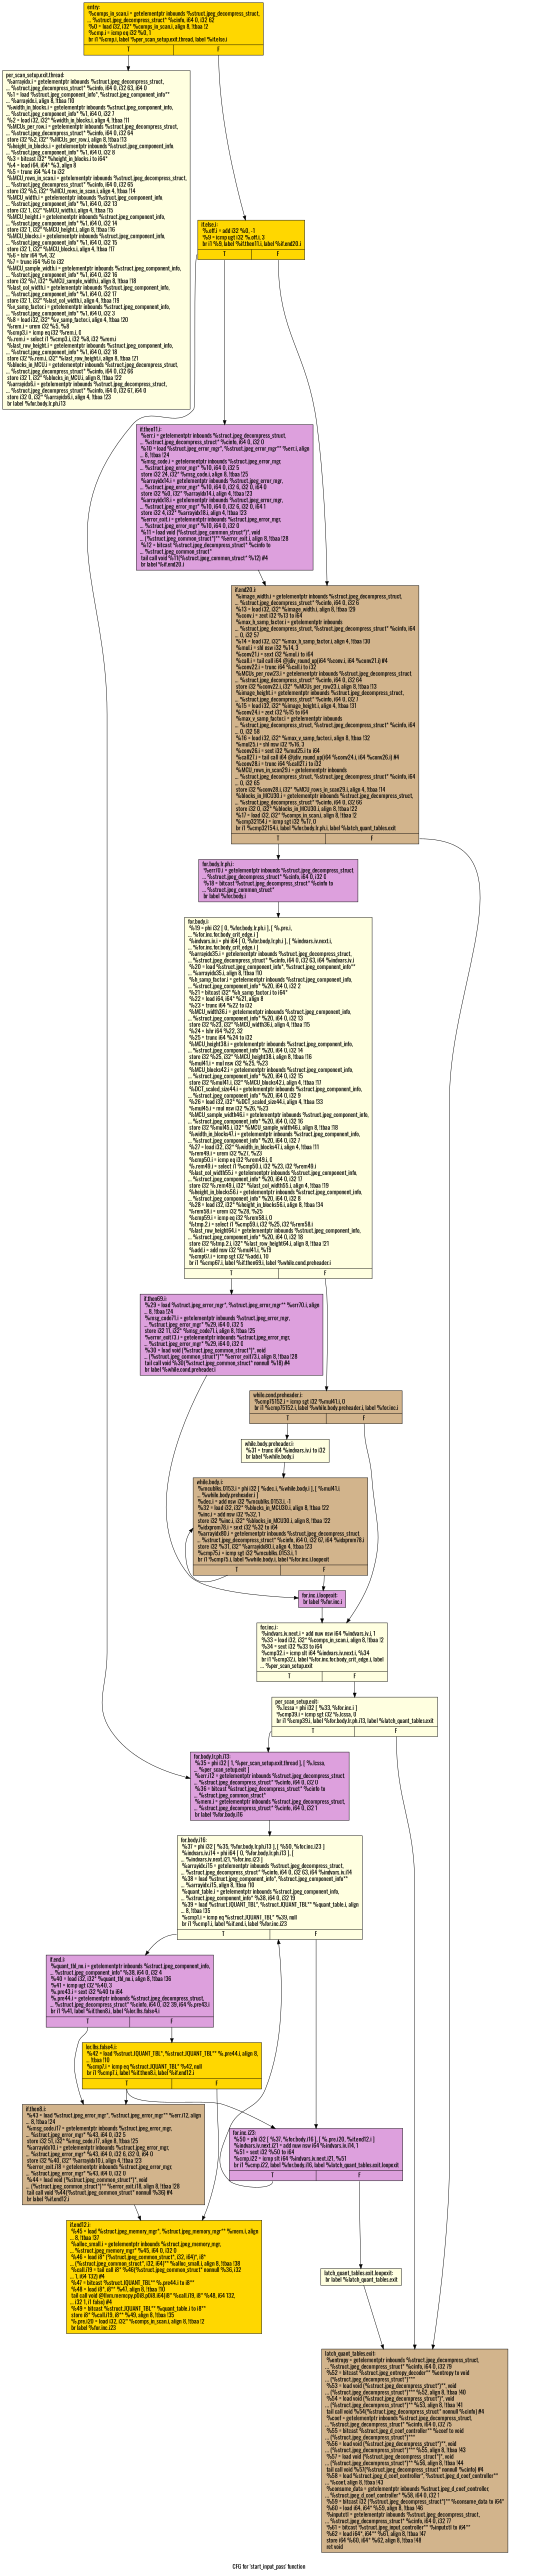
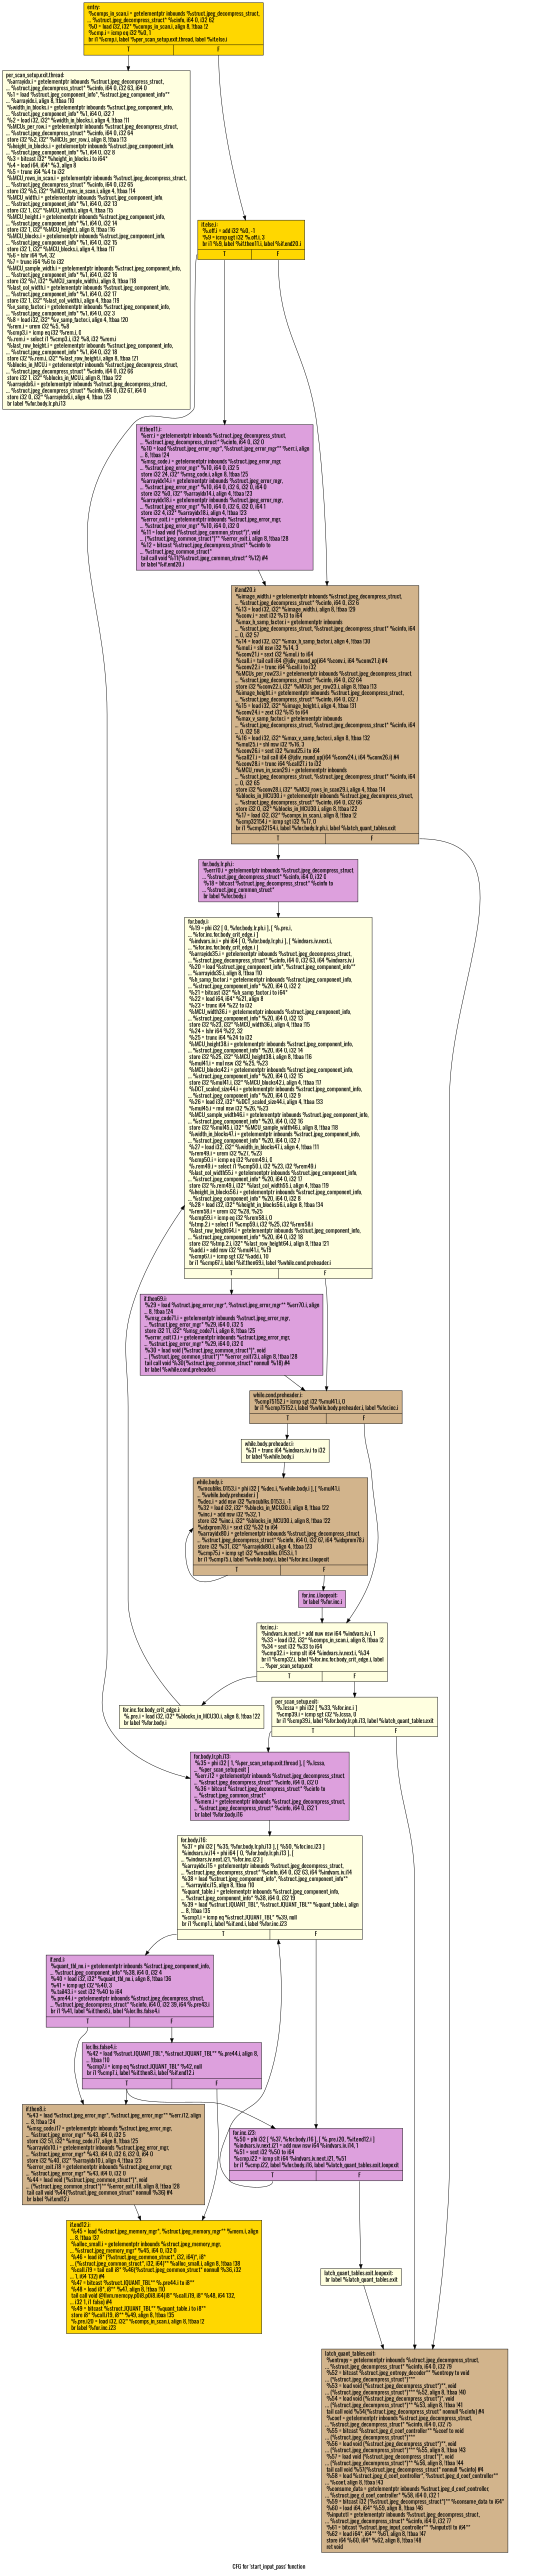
edge "if.then69.i:" -> "for.inc.i.loopexit:": now "if.then69.i:" -> "while.cond.preheader.i:"
node "for.inc.for.body_crit_edge.i:": added
node "if.end.i:": text "%.pre43.i = sext i32 %40 to i64" -> "%.tail43.i = sext i32 %40 to i64"
node "lor.lhs.false4.i:": fillcolor gold -> plum
